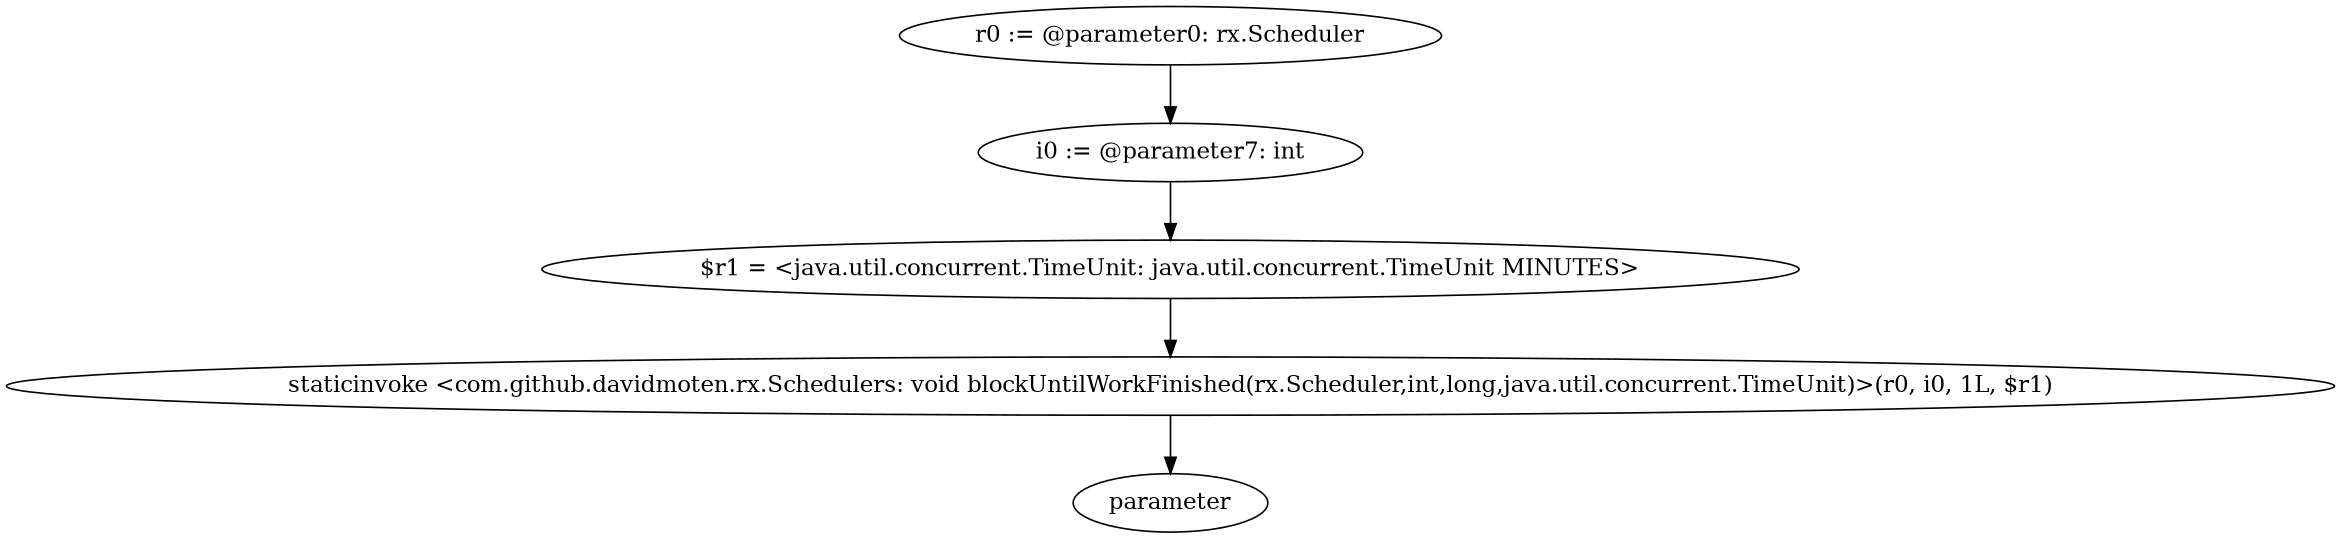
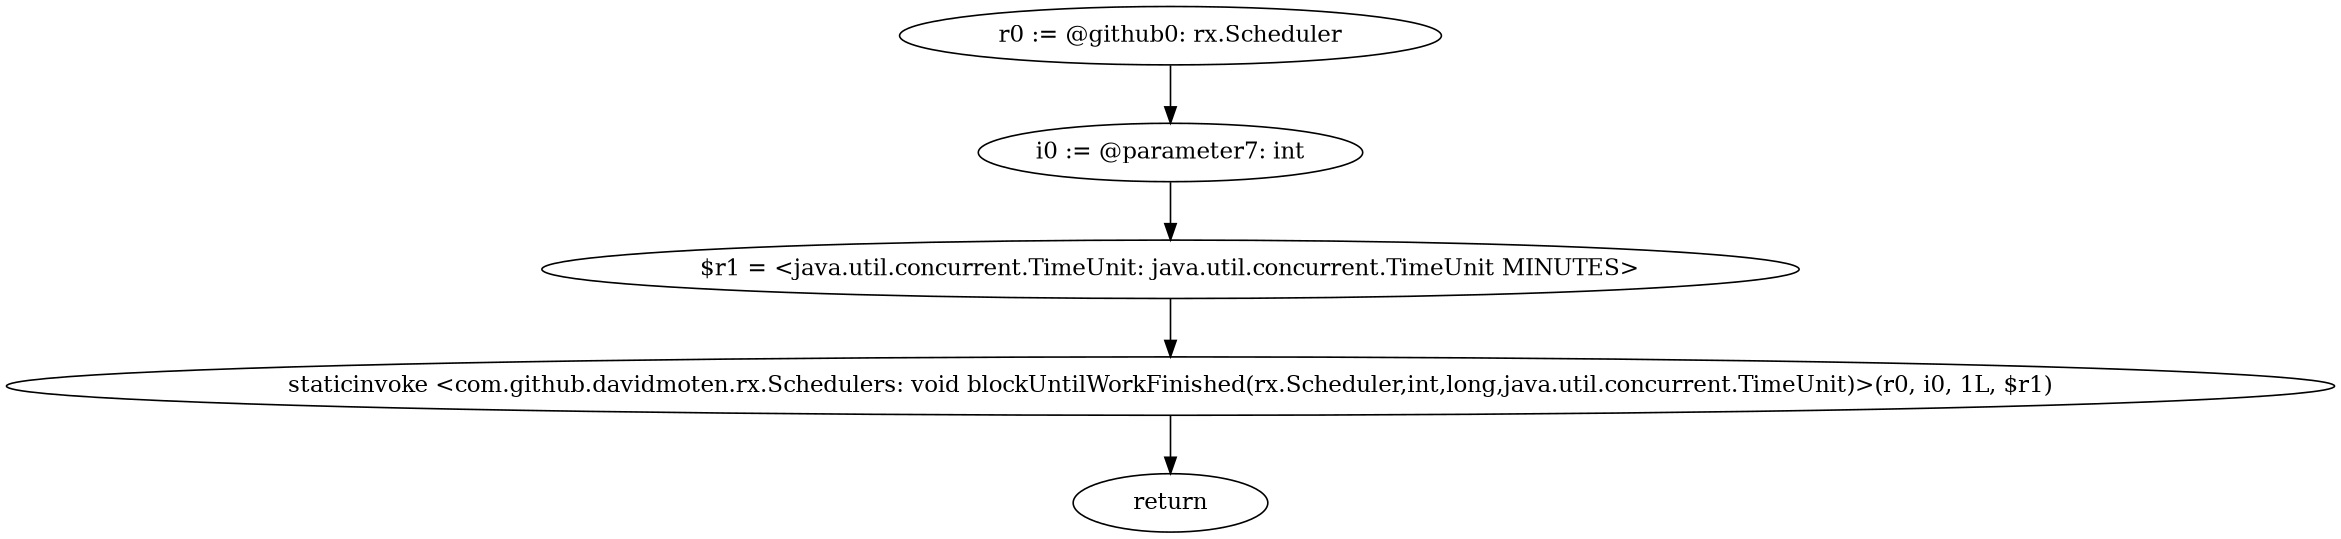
node "r0 := @parameter0: rx.Scheduler": label "r0 := @parameter0: rx.Scheduler" -> "r0 := @github0: rx.Scheduler"
node "parameter": label "parameter" -> "return"
